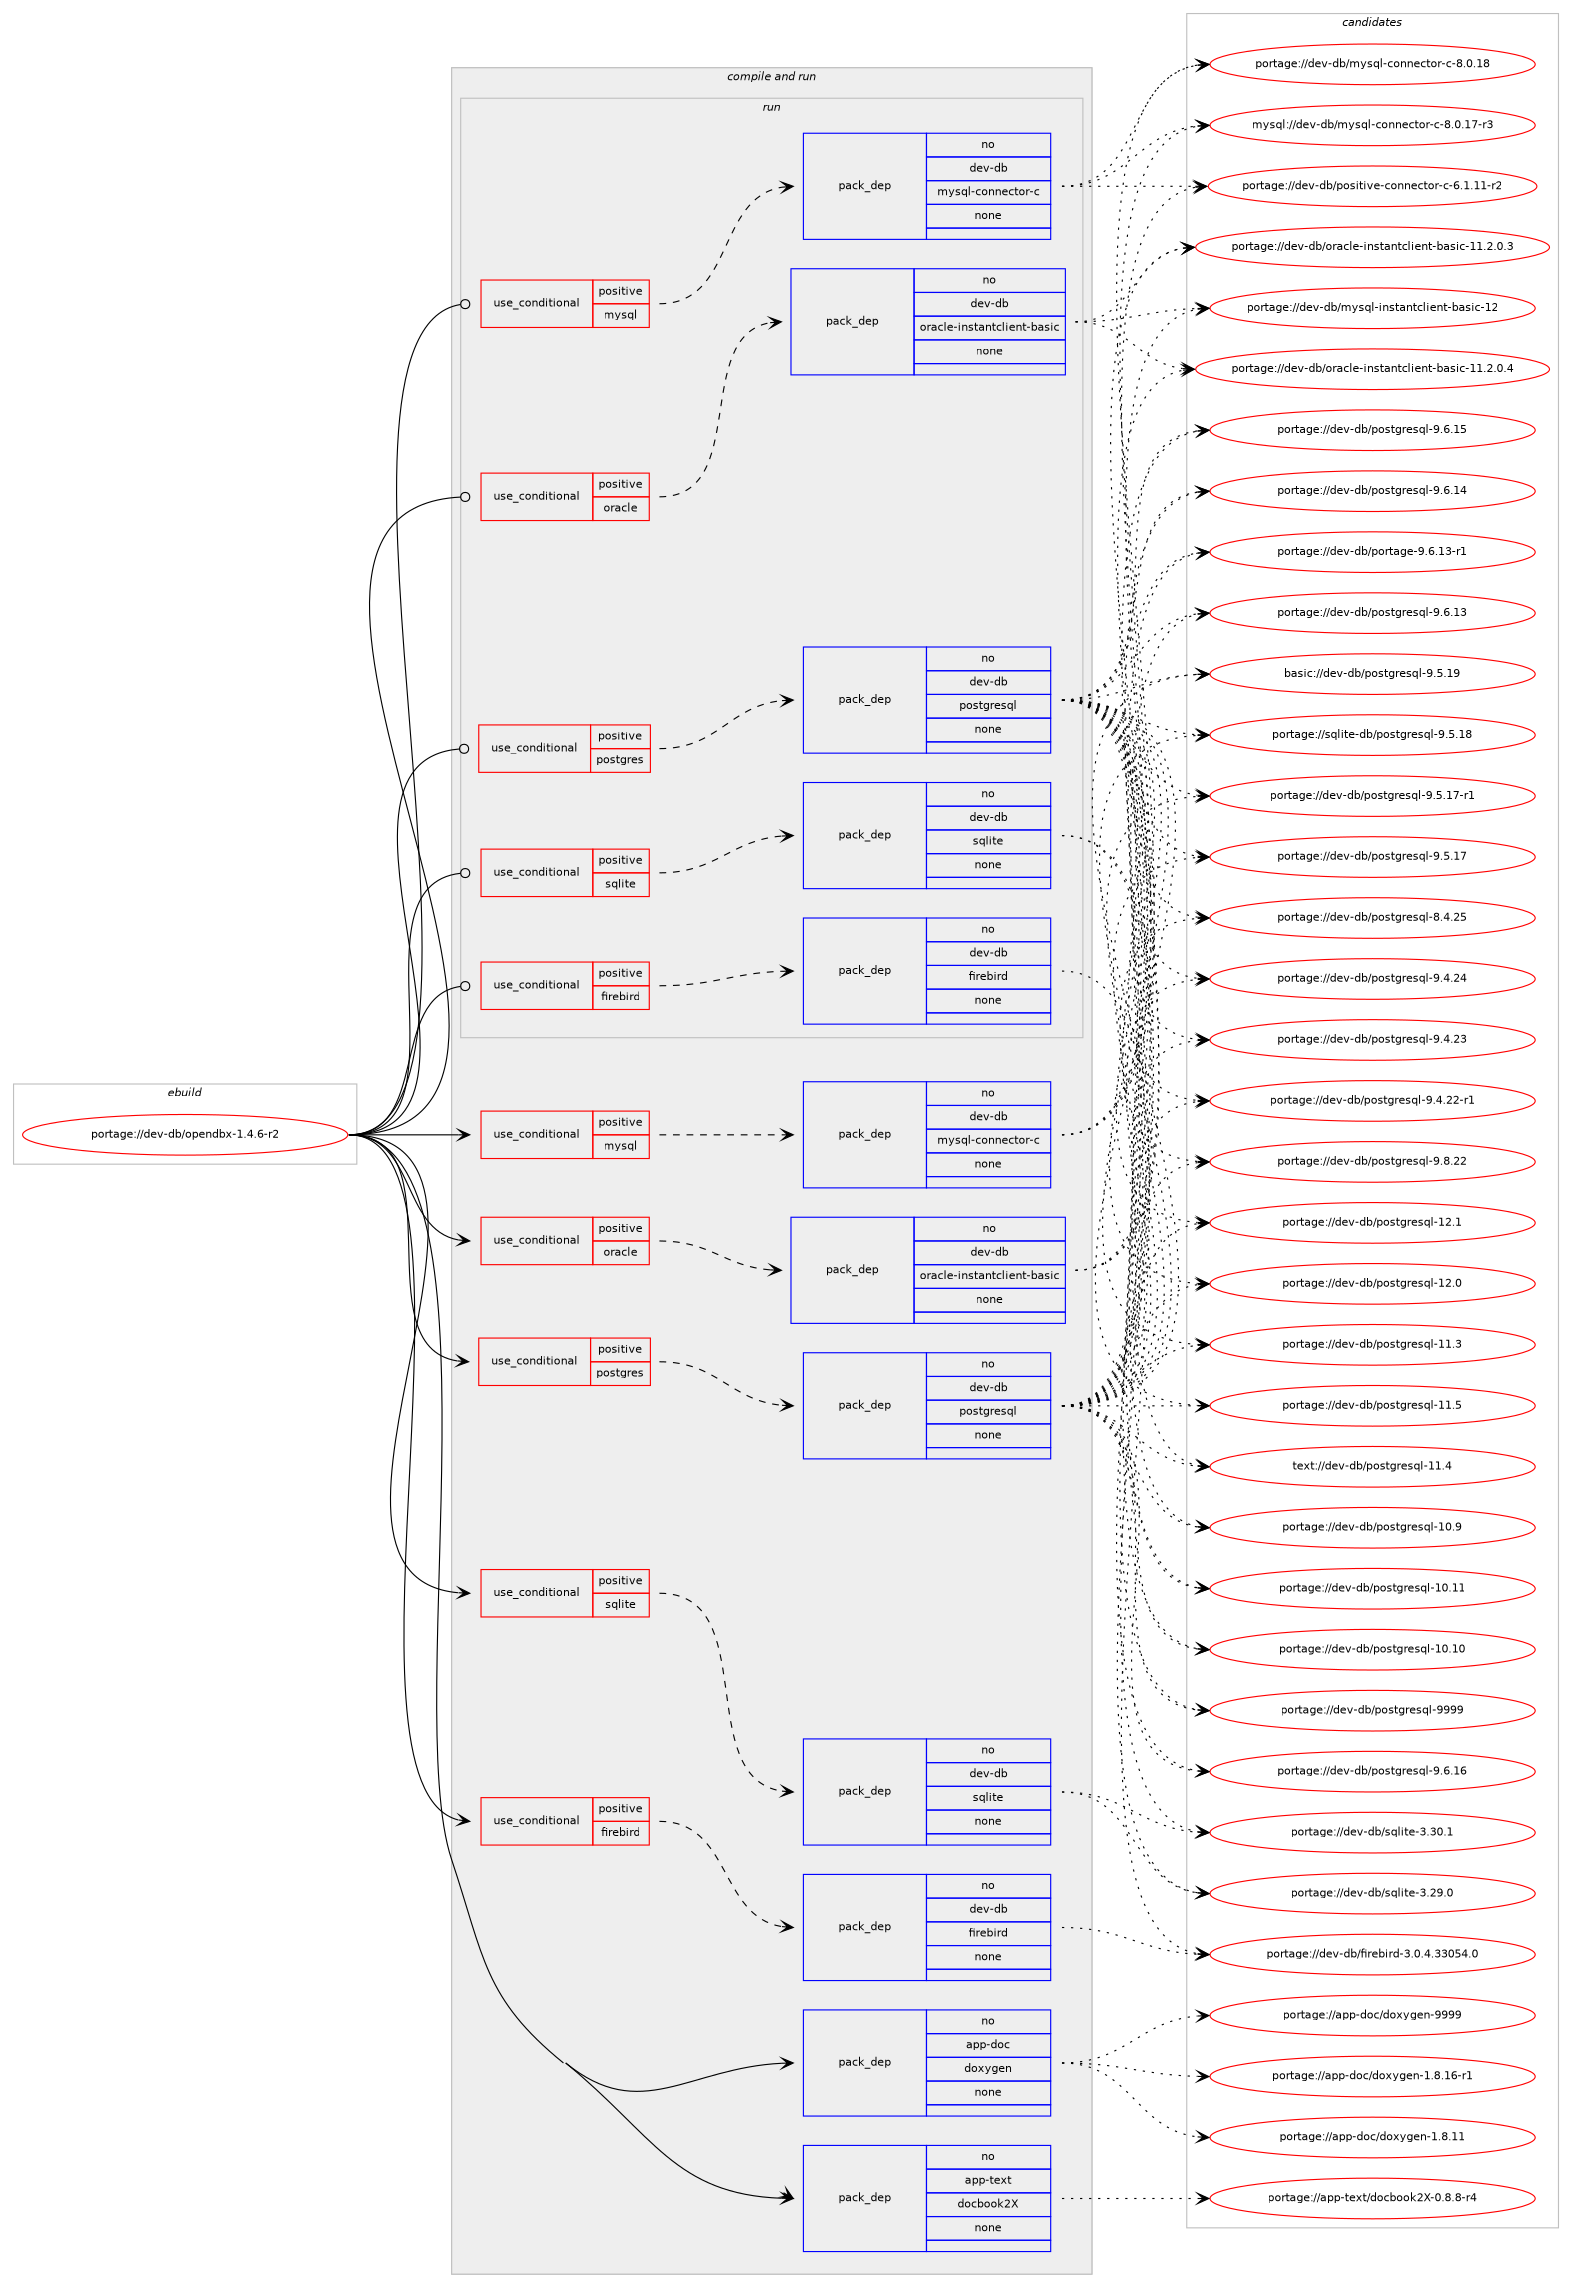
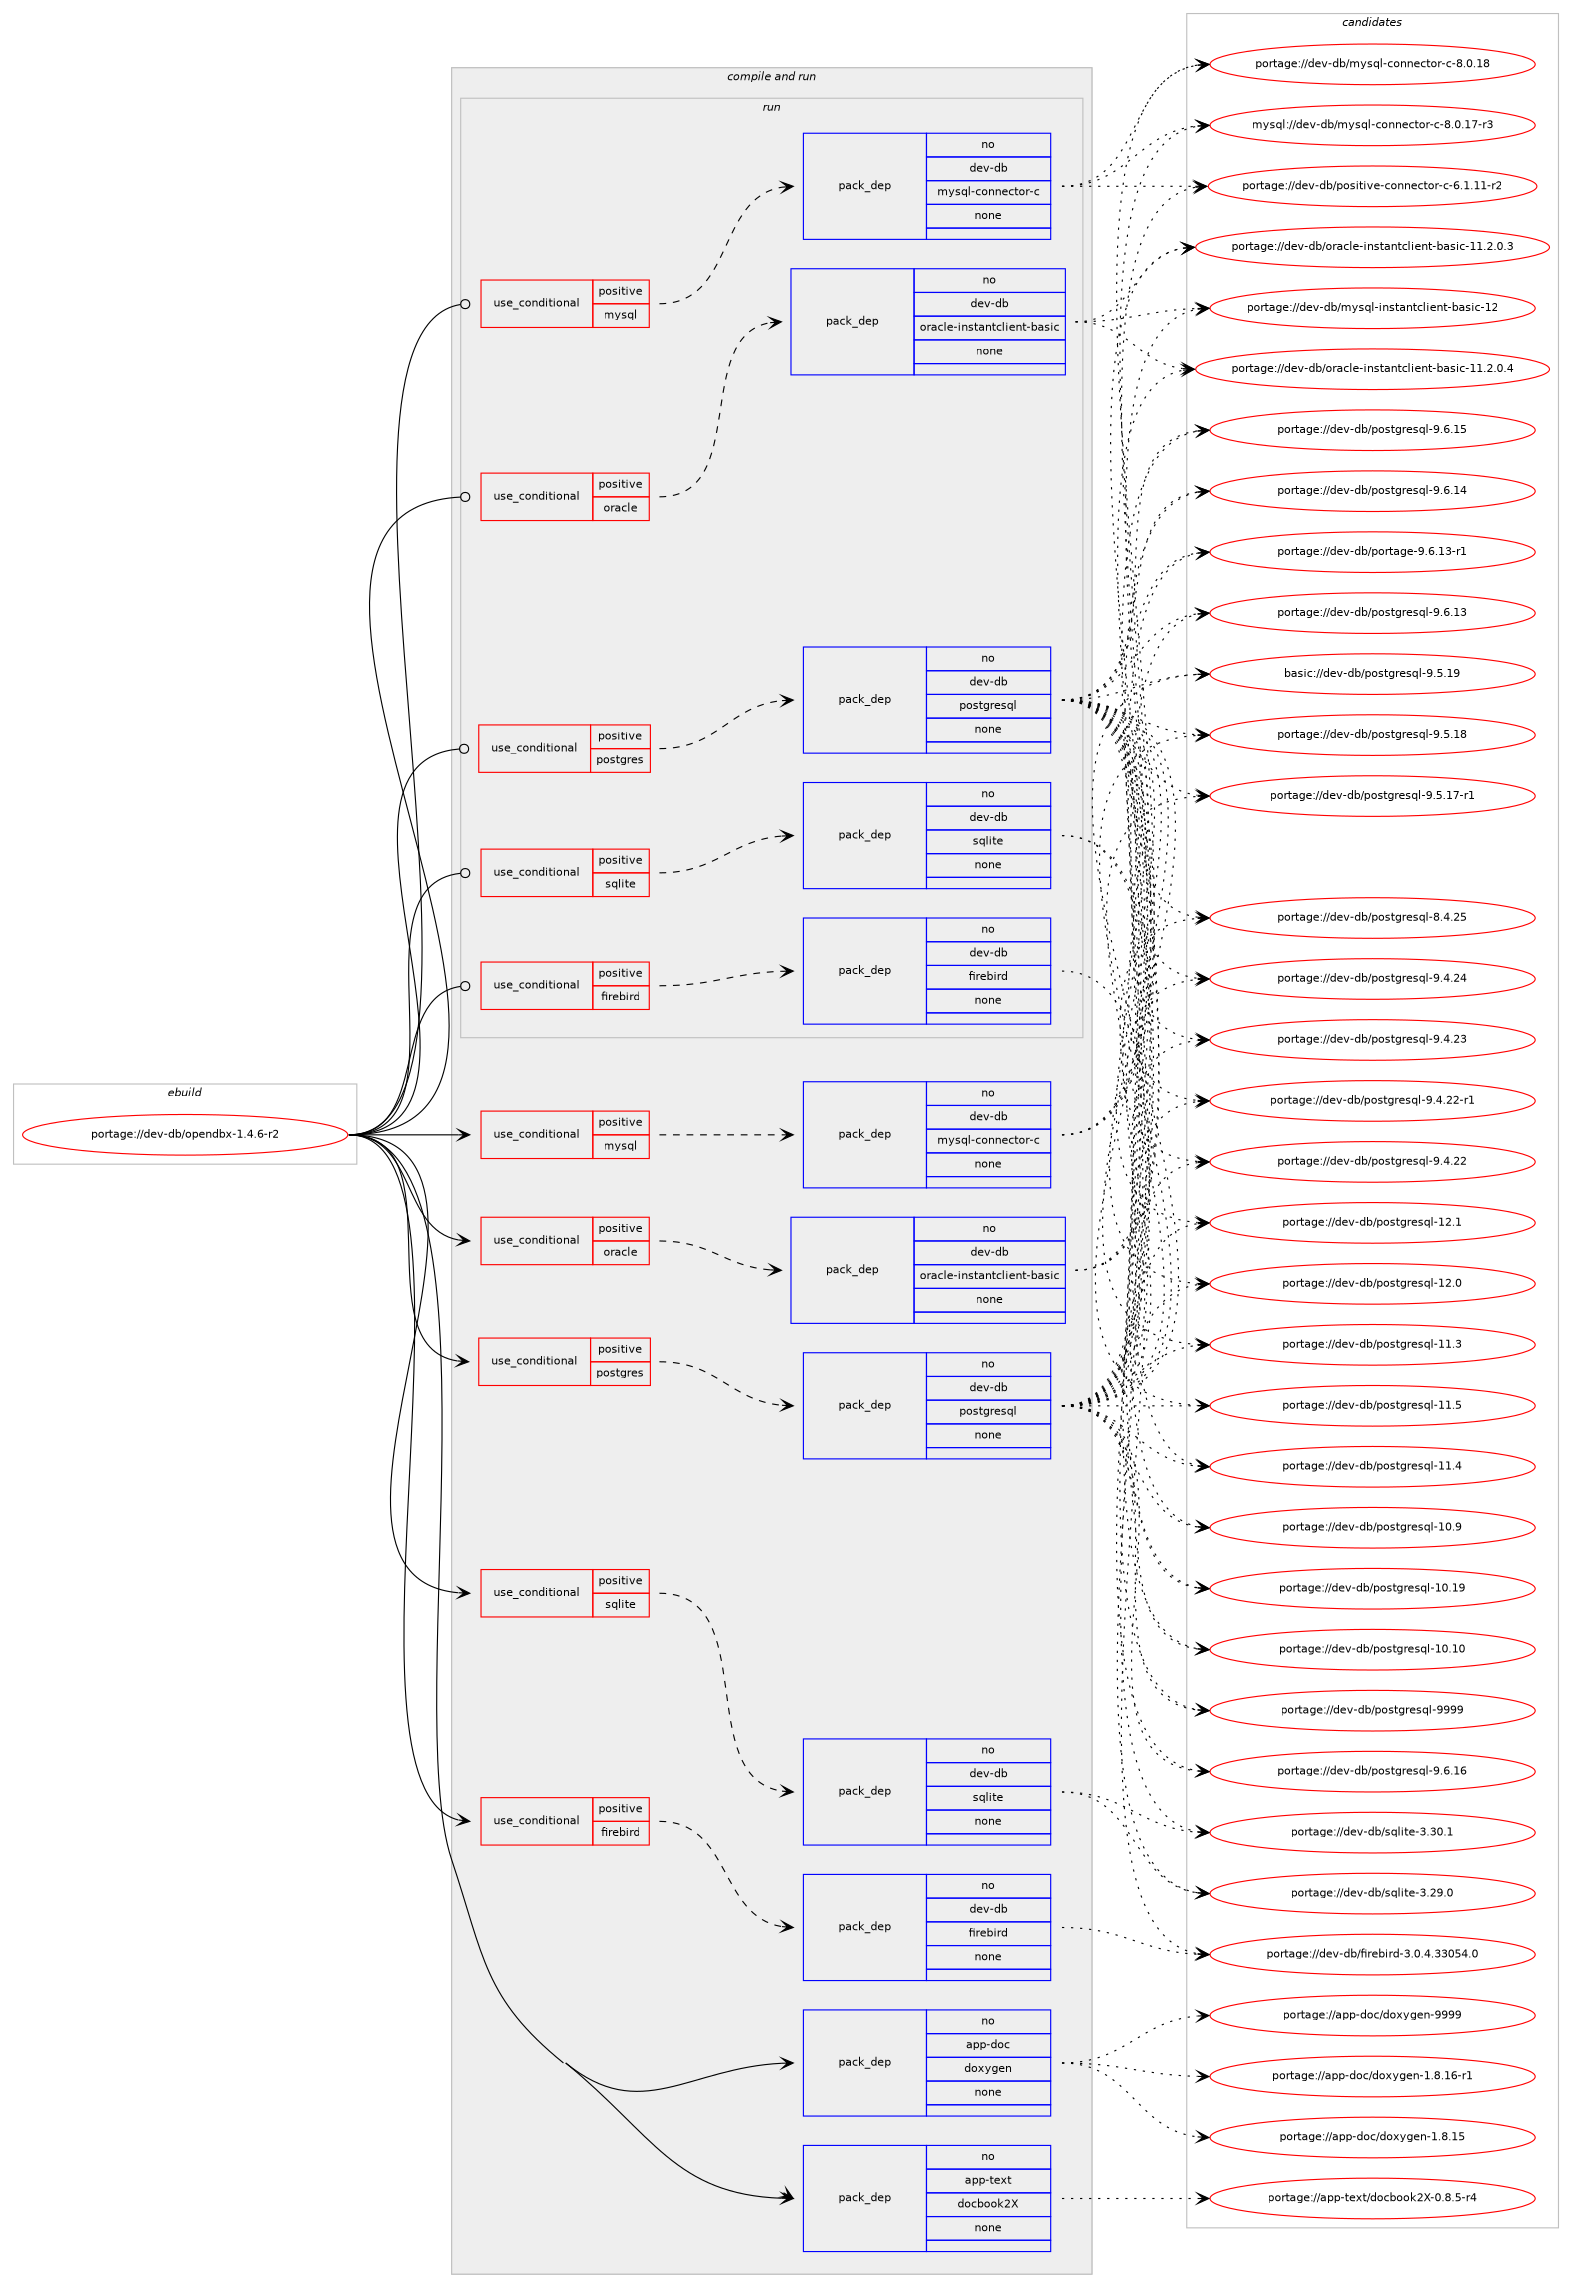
node "portage://sqlite-db/postgresql-9.5.18": label "portage://sqlite-db/postgresql-9.5.18" -> "portage://dev-db/postgresql-9.5.18"
node "portage://dev-db/postgresql-9.5.17": removed
node "portage://dev-db/postgresql-9.8.22": label "portage://dev-db/postgresql-9.8.22" -> "portage://dev-db/postgresql-9.4.22"
node "text://dev-db/postgresql-11.4": label "text://dev-db/postgresql-11.4" -> "portage://dev-db/postgresql-11.4"
node "portage://dev-db/postgresql-10.11": label "portage://dev-db/postgresql-10.11" -> "portage://dev-db/postgresql-10.19"
node "portage://app-doc/doxygen-1.8.11": label "portage://app-doc/doxygen-1.8.11" -> "portage://app-doc/doxygen-1.8.15"
node "portage://app-text/docbook2X-0.8.8-r4": label "portage://app-text/docbook2X-0.8.8-r4" -> "portage://app-text/docbook2X-0.8.5-r4"
